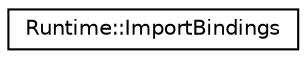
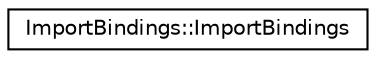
node "Runtime::ImportBindings": label "Runtime::ImportBindings" -> "ImportBindings::ImportBindings"
